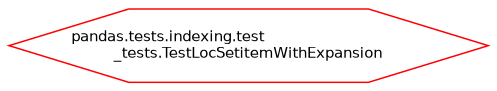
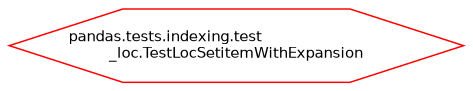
node "pandas.tests.indexing.test _tests.TestLocSetitemWithExpansion": label "pandas.tests.indexing.test _tests.TestLocSetitemWithExpansion" -> "pandas.tests.indexing.test _loc.TestLocSetitemWithExpansion"
